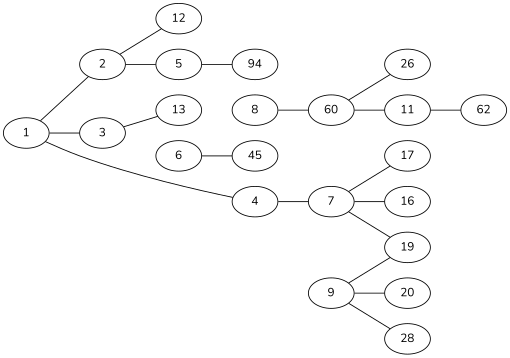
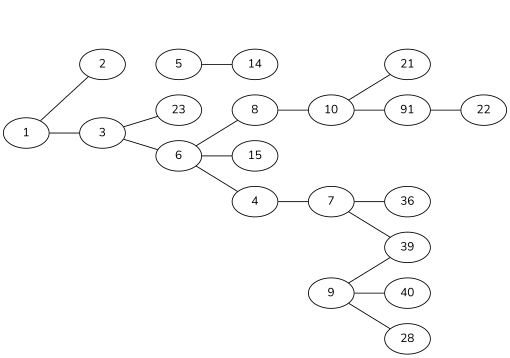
node "12": removed
edge "2" -- "5": removed
node "94": label "94" -> "14"
node "26": label "26" -> "21"
node "13": label "13" -> "23"
node "60": label "60" -> "10"
node "11": label "11" -> "91"
node "62": label "62" -> "22"
edge "8" -- "6": added
edge "3" -- "6": added
node "45": label "45" -> "15"
node "17": removed
edge "1" -- "4": now "6" -- "4"
node "16": label "16" -> "36"
node "19": label "19" -> "39"
node "20": label "20" -> "40"
